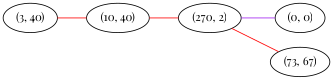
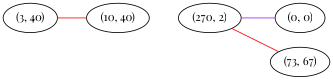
edge "(10, 40)" -- "(270, 2)": removed
